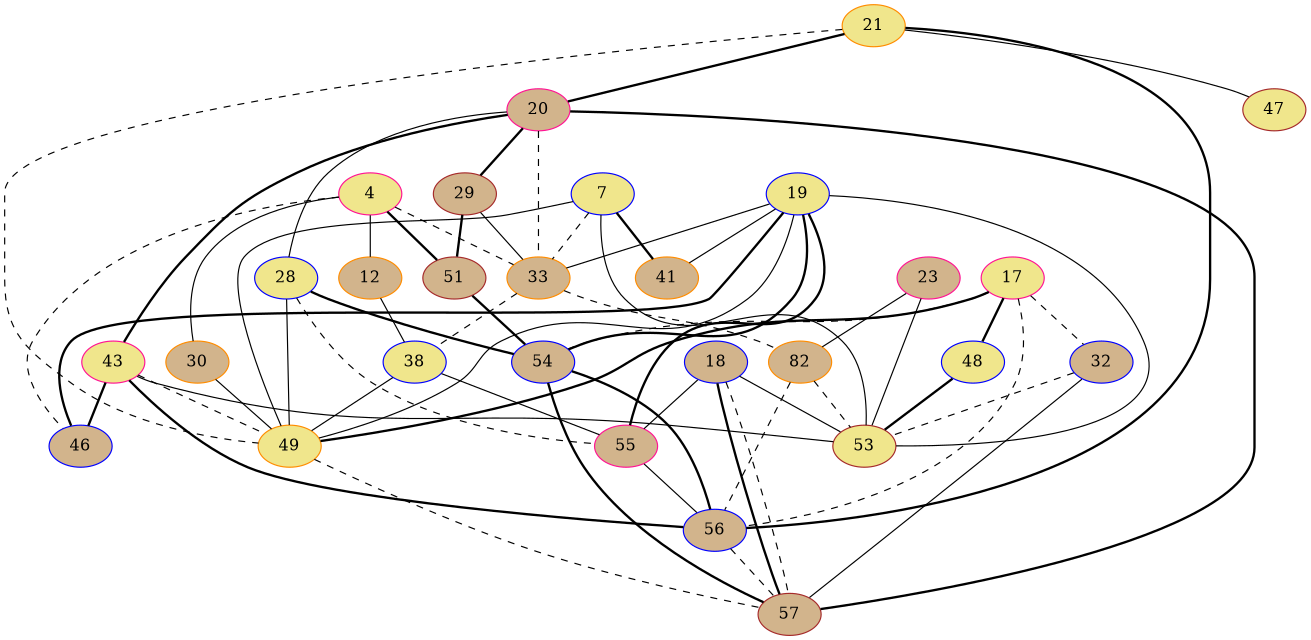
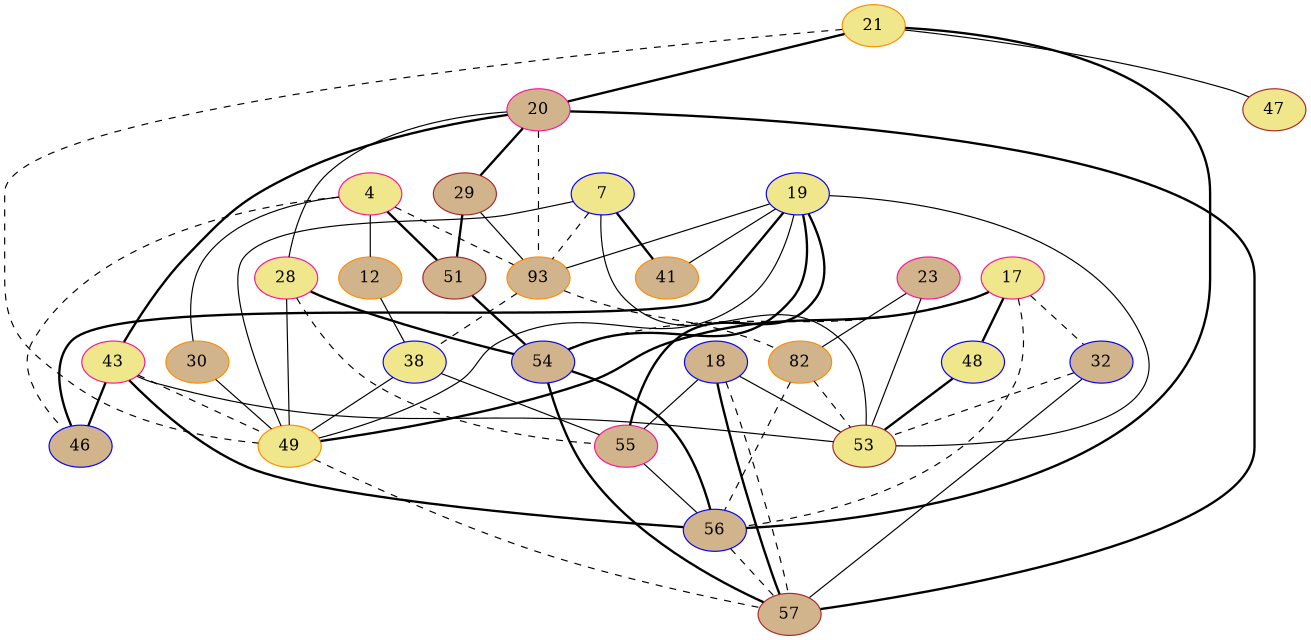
node "28": color blue -> deeppink
node "33": label "33" -> "93"
